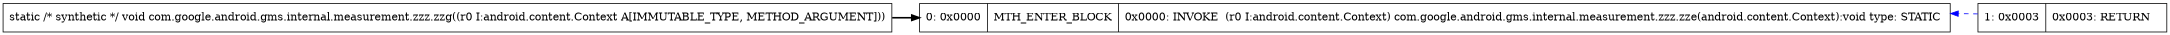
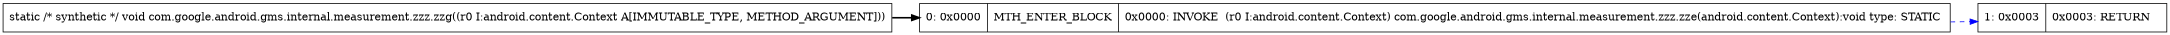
edge "1: 0x0003" -> "0: 0x0000": reversed
